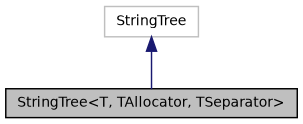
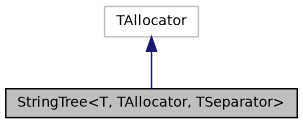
node "StringTree": label "StringTree" -> "TAllocator"
